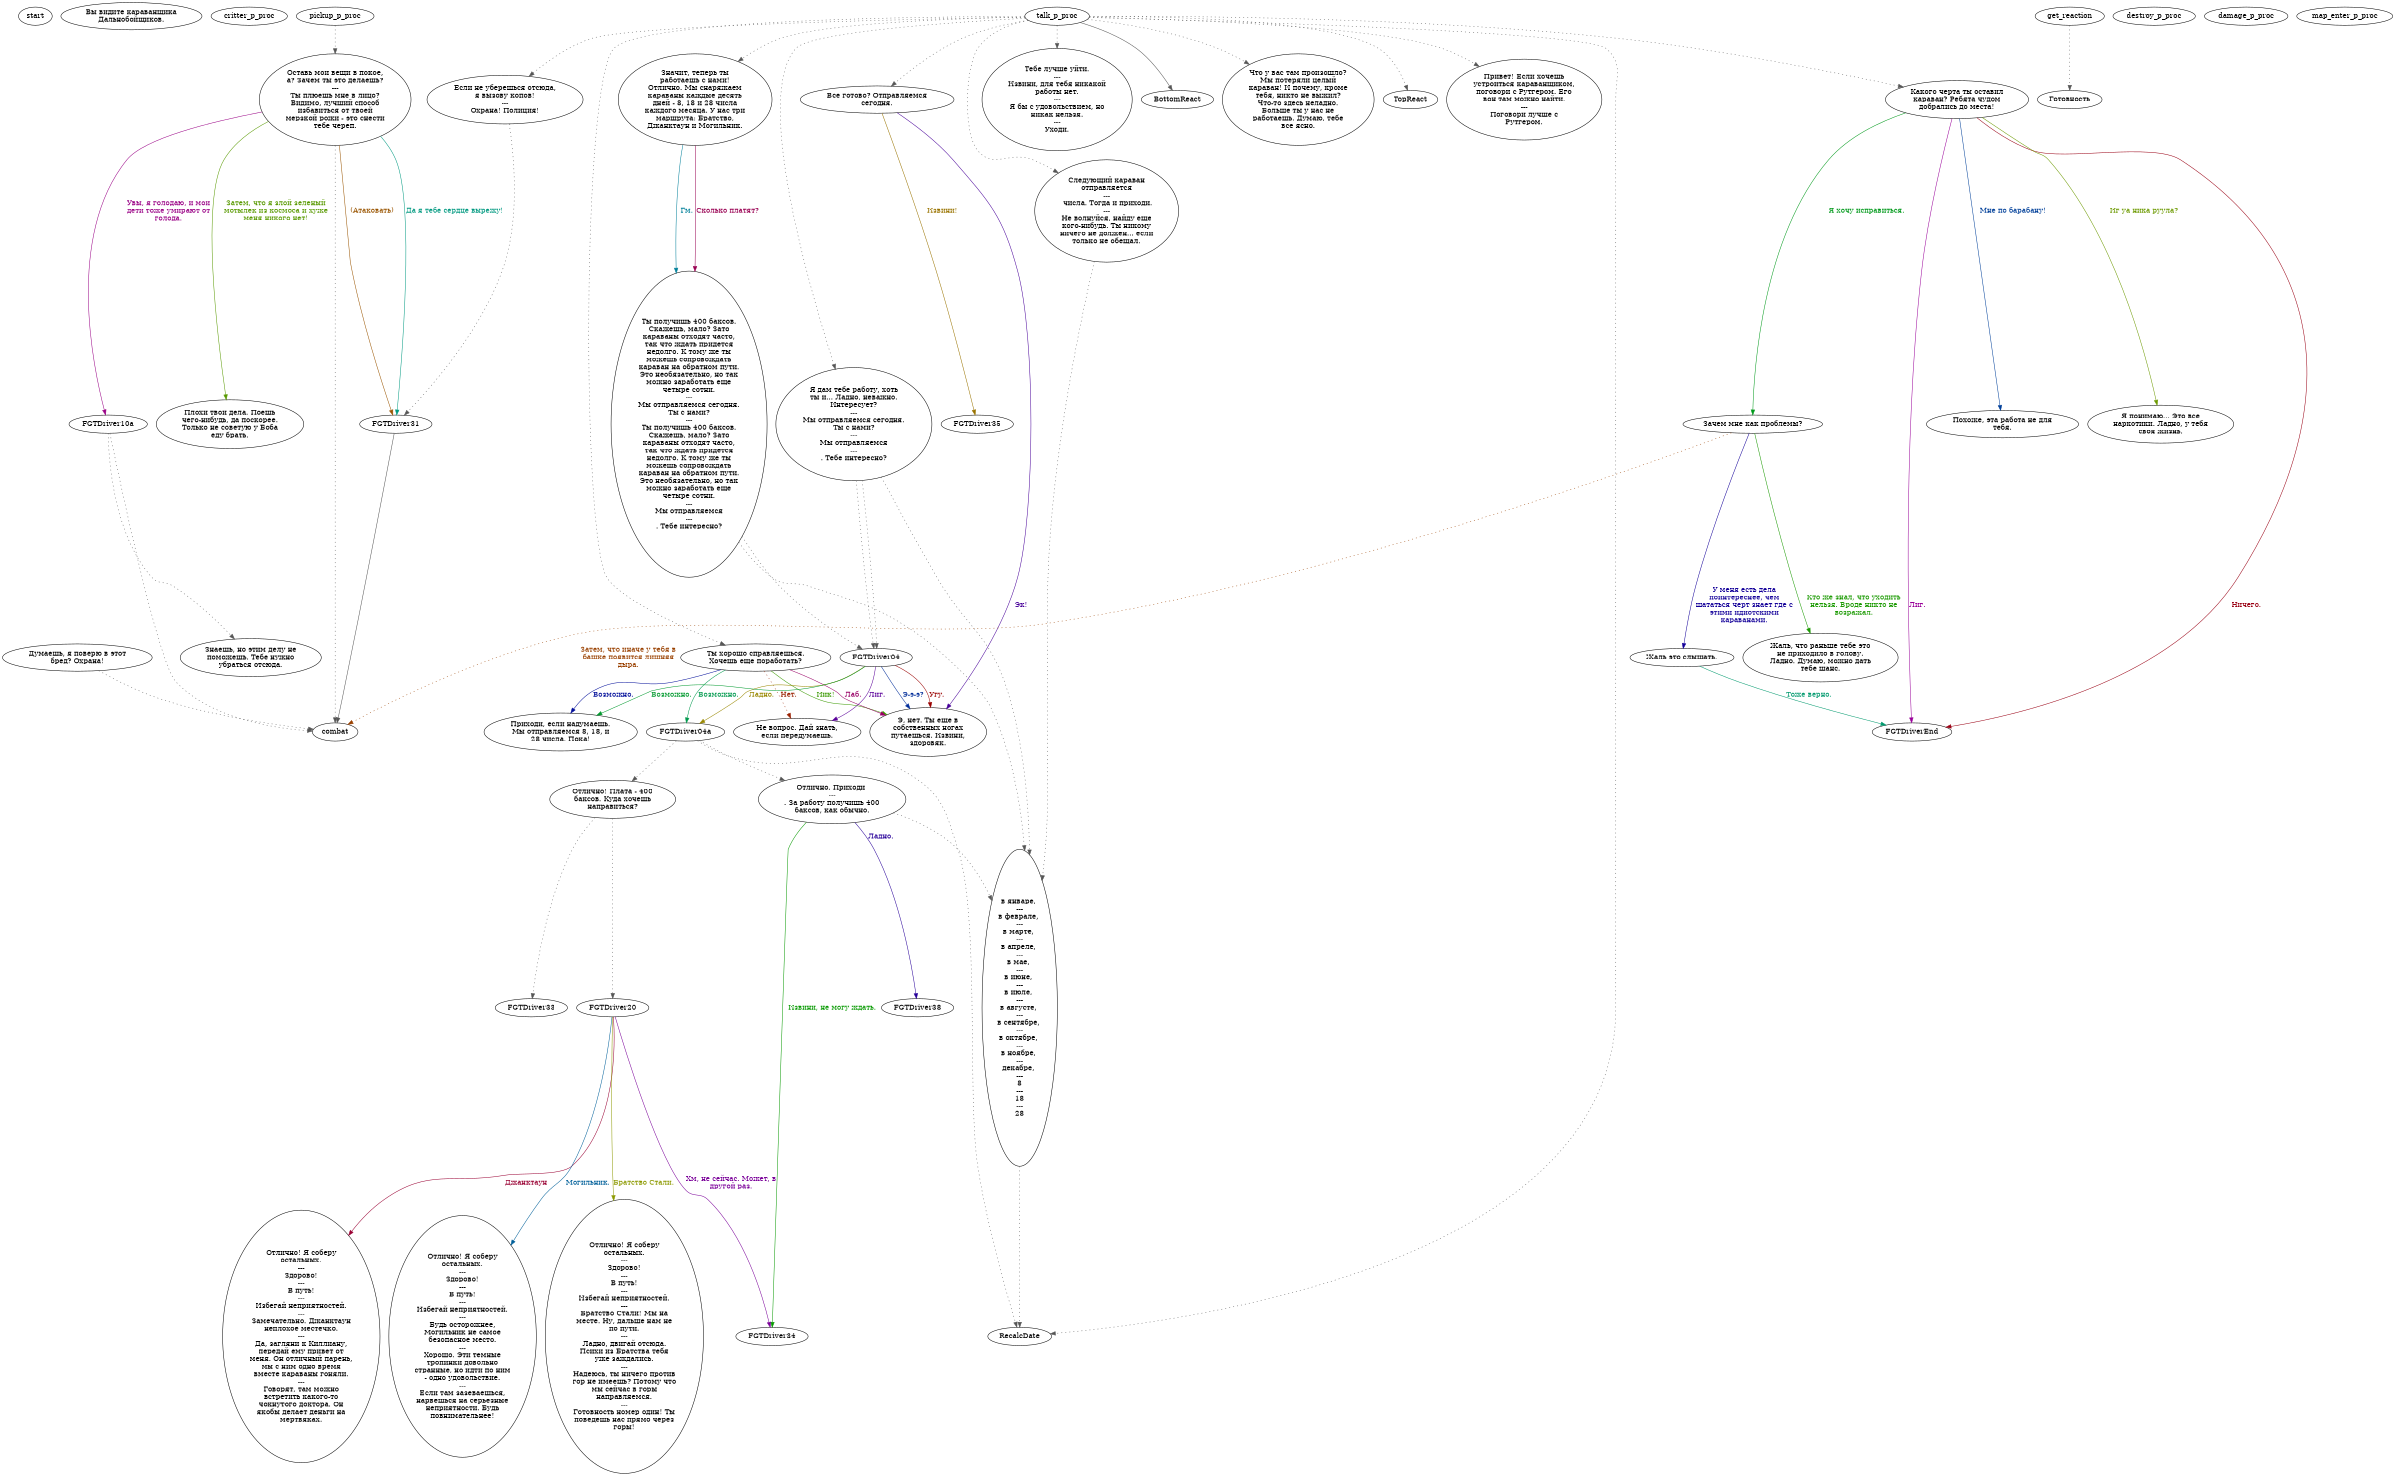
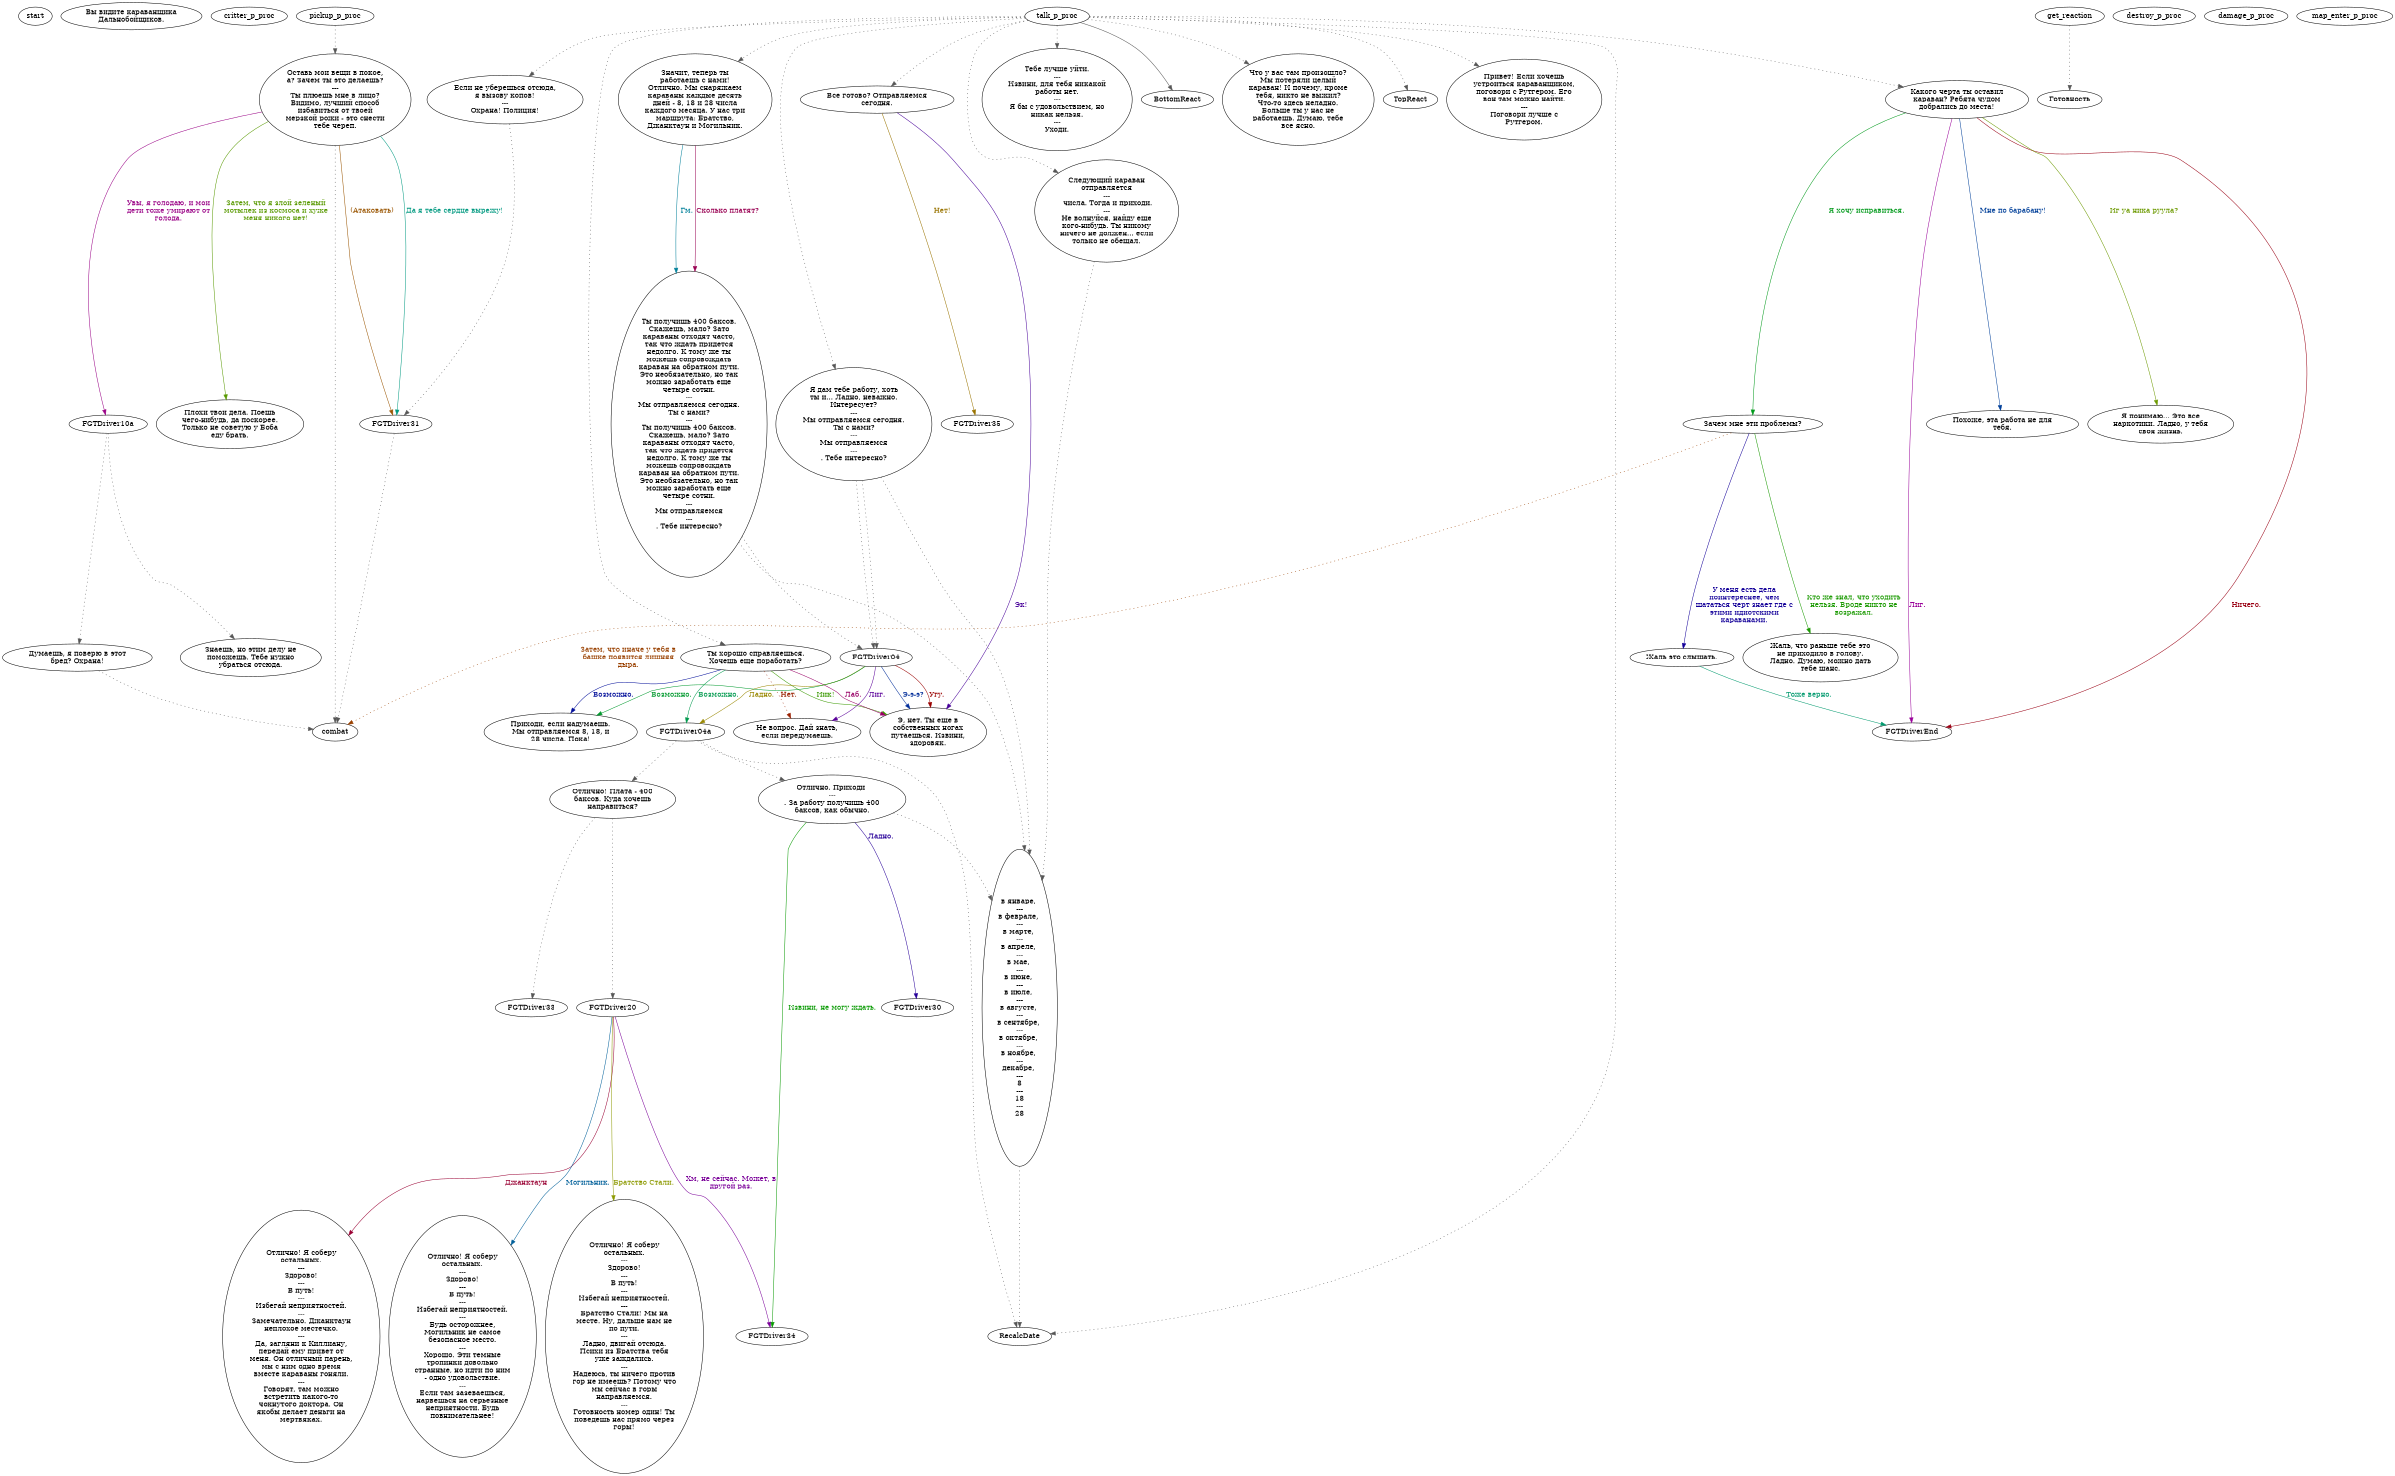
edge "Все готово? Отправляемся сегодня." -> "FGTDriver35": label "Извини!" -> "Нет!"
node "Зачем мне как проблемы?": label "Зачем мне как проблемы?" -> "Зачем мне эти проблемы?"
edge "FGTDriver31" -> "combat": style solid -> dotted
edge "FGTDriver10a" -> "combat": now "FGTDriver10a" -> "Думаешь, я поверю в этот бред? Охрана!"
node "FGTDriver38": label "FGTDriver38" -> "FGTDriver30"
